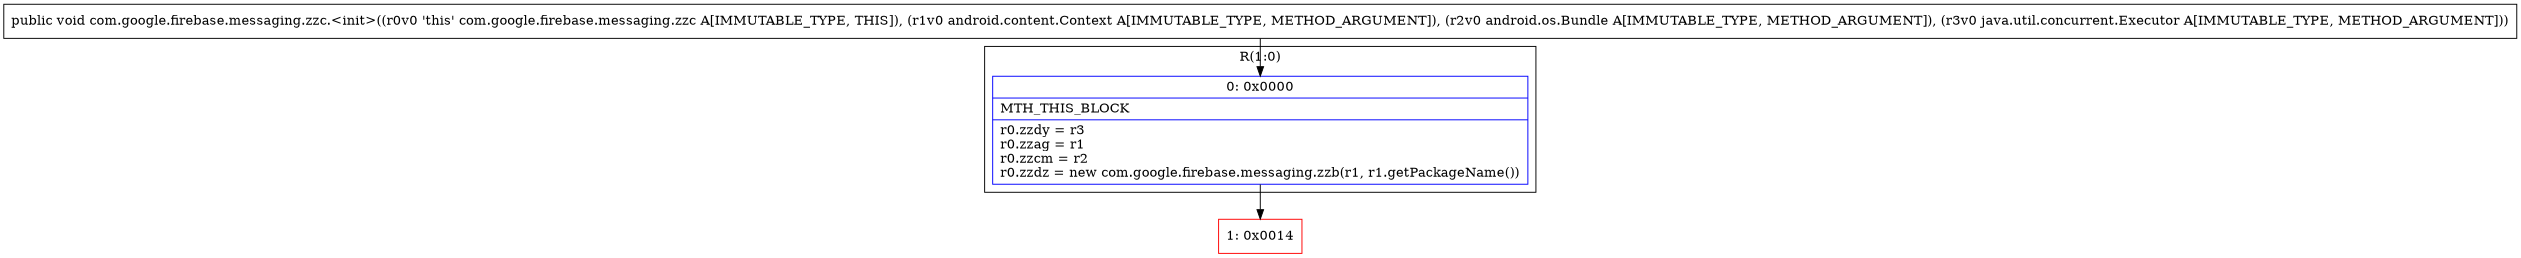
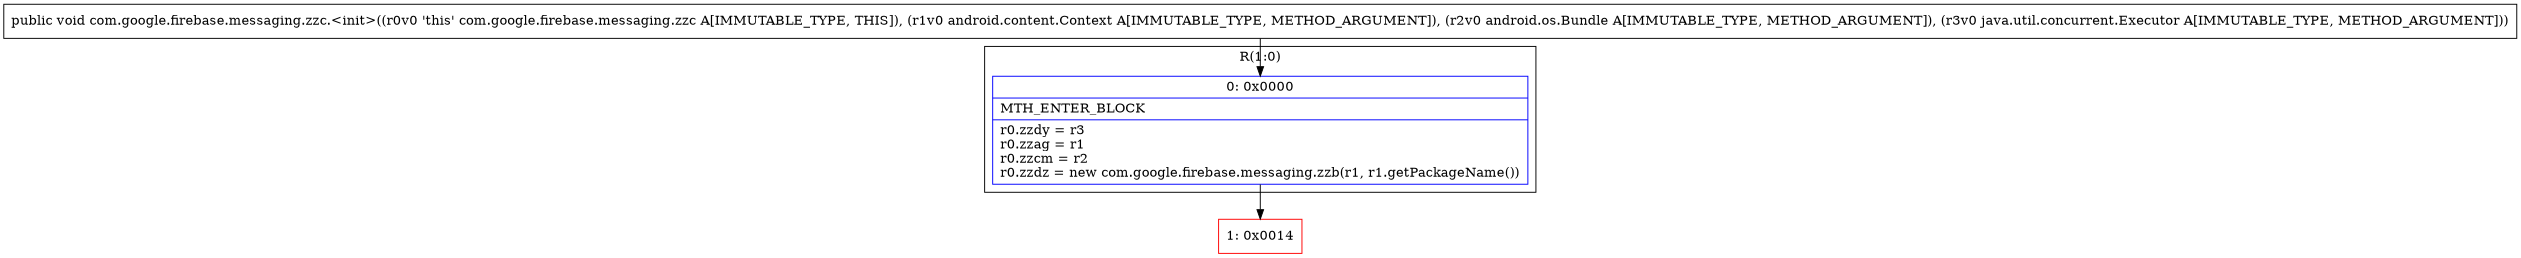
node "0: 0x0000": text "MTH_THIS_BLOCK" -> "MTH_ENTER_BLOCK"
